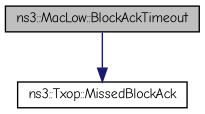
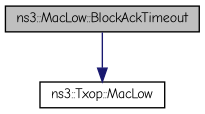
node "ns3::Txop::MissedBlockAck": label "ns3::Txop::MissedBlockAck" -> "ns3::Txop::MacLow"
